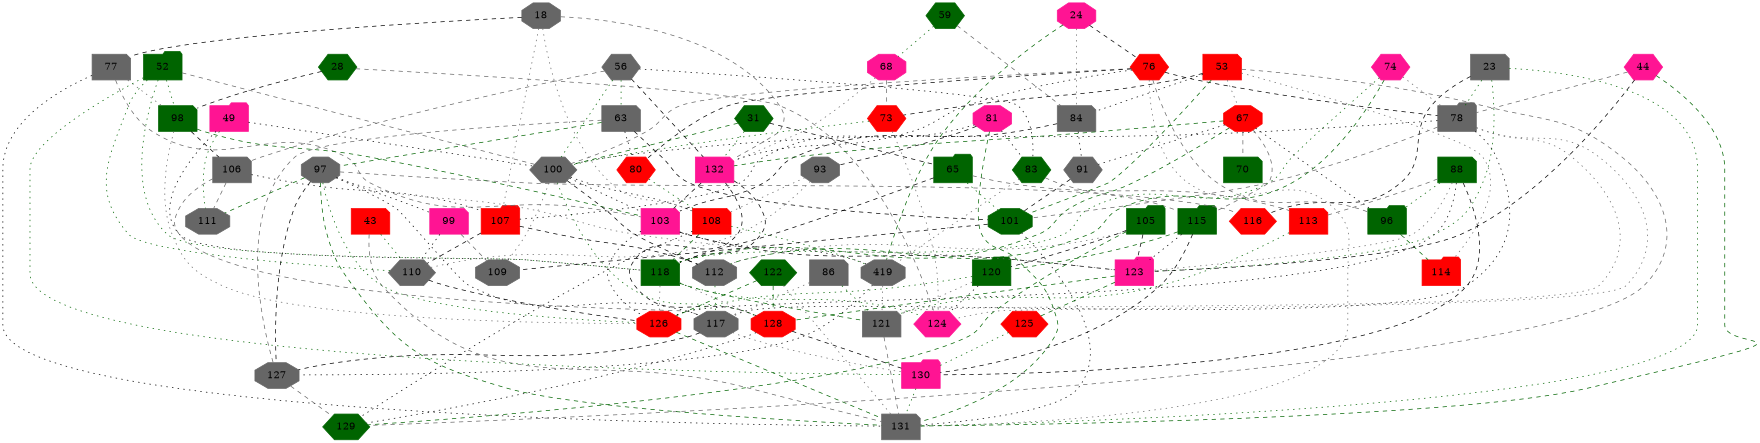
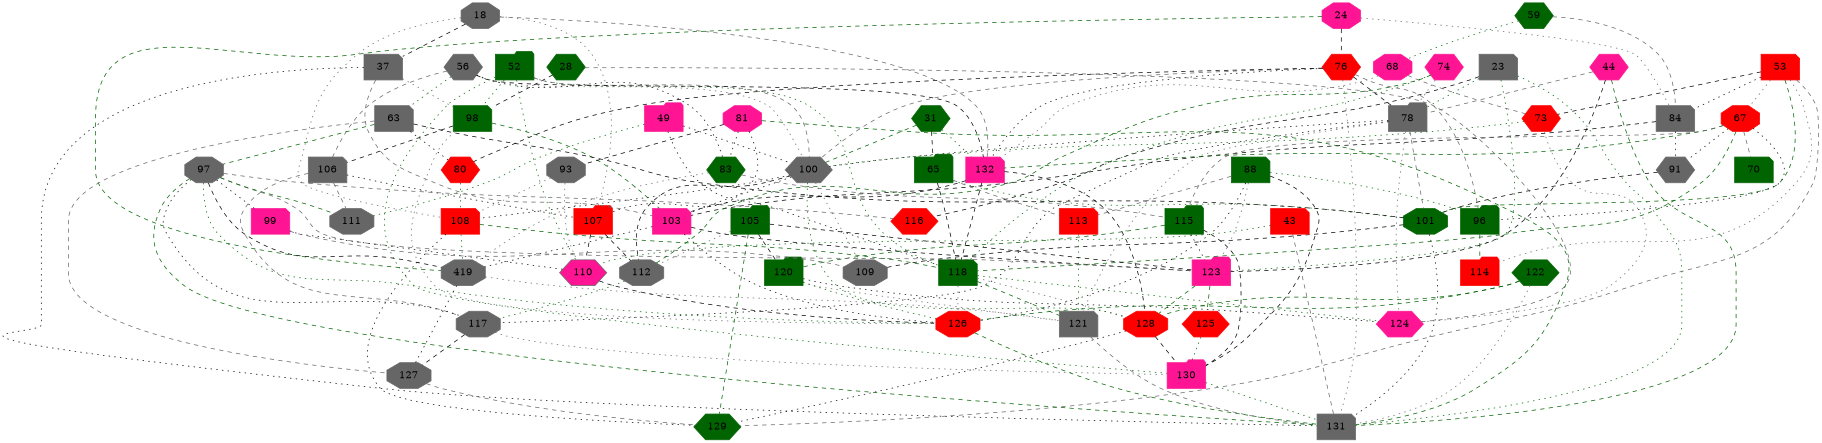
node "77": label "77" -> "37"
edge "56" -- "100": color darkgreen -> gray40
edge "97" -- "123": style dotted -> dashed
edge "97" -- "127": now "97" -- "419"
node "110": fillcolor gray40 -> deeppink
node "86": removed
